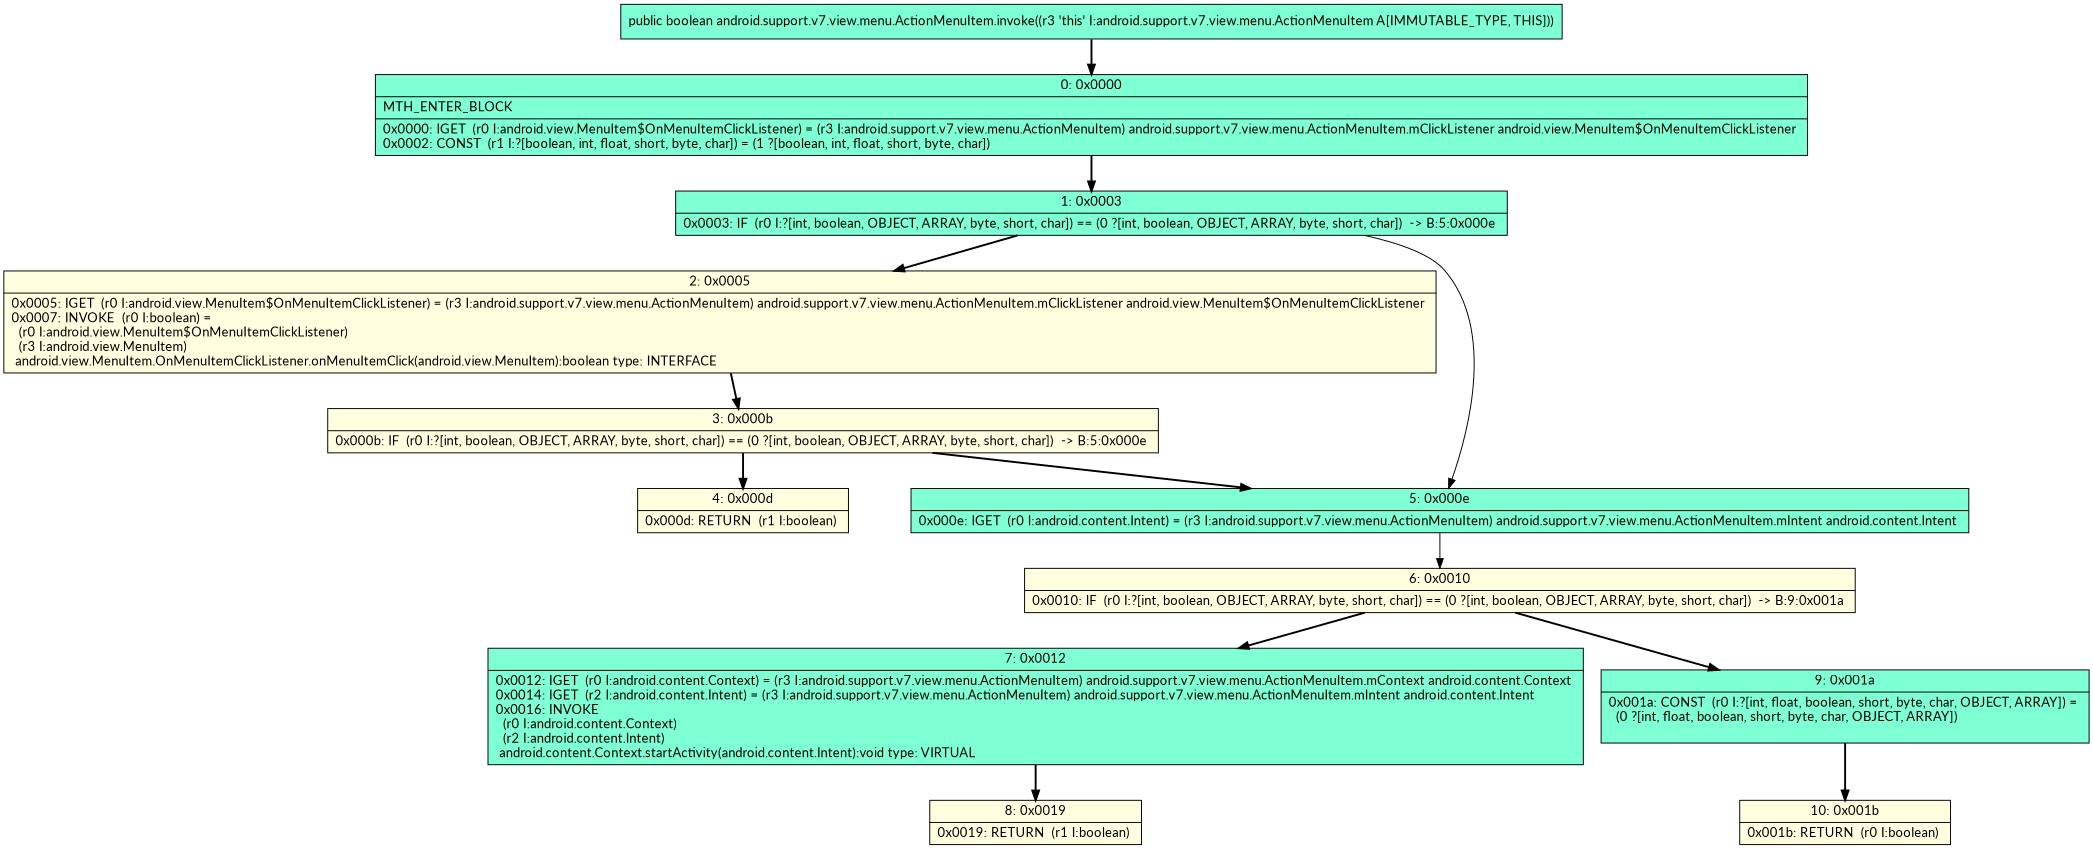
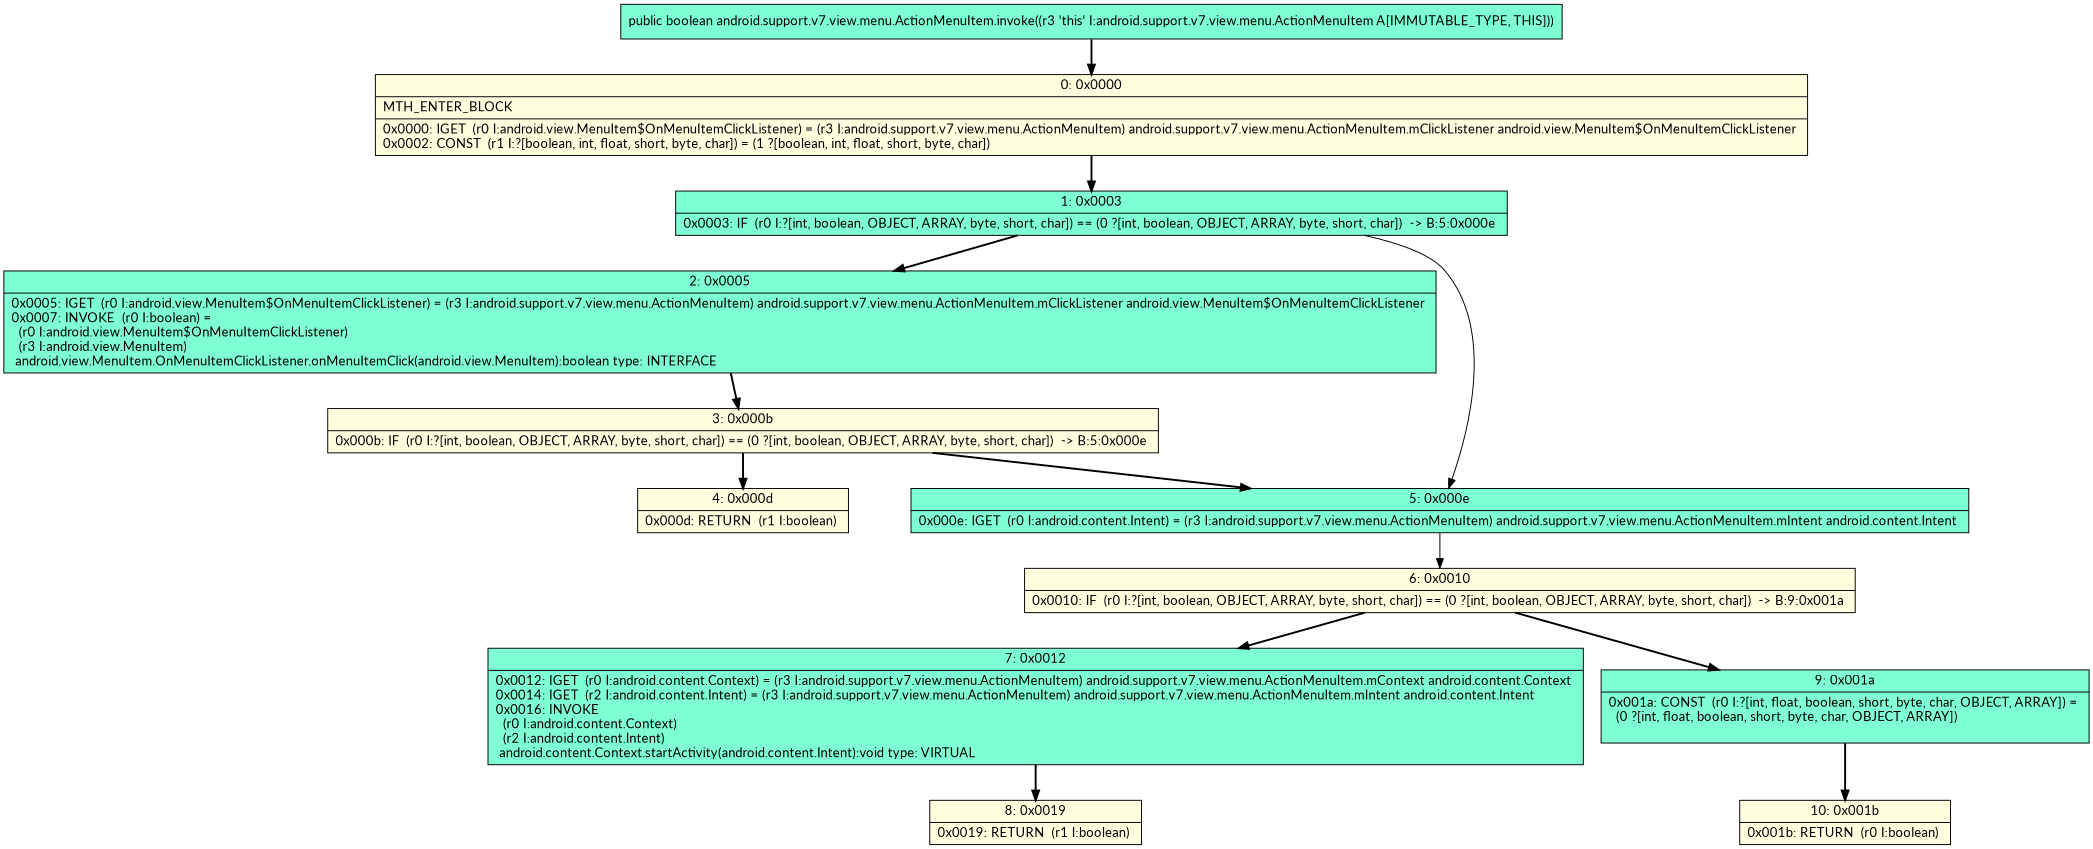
node "0: 0x0000": fillcolor aquamarine -> lightyellow
node "2: 0x0005": fillcolor lightyellow -> aquamarine
